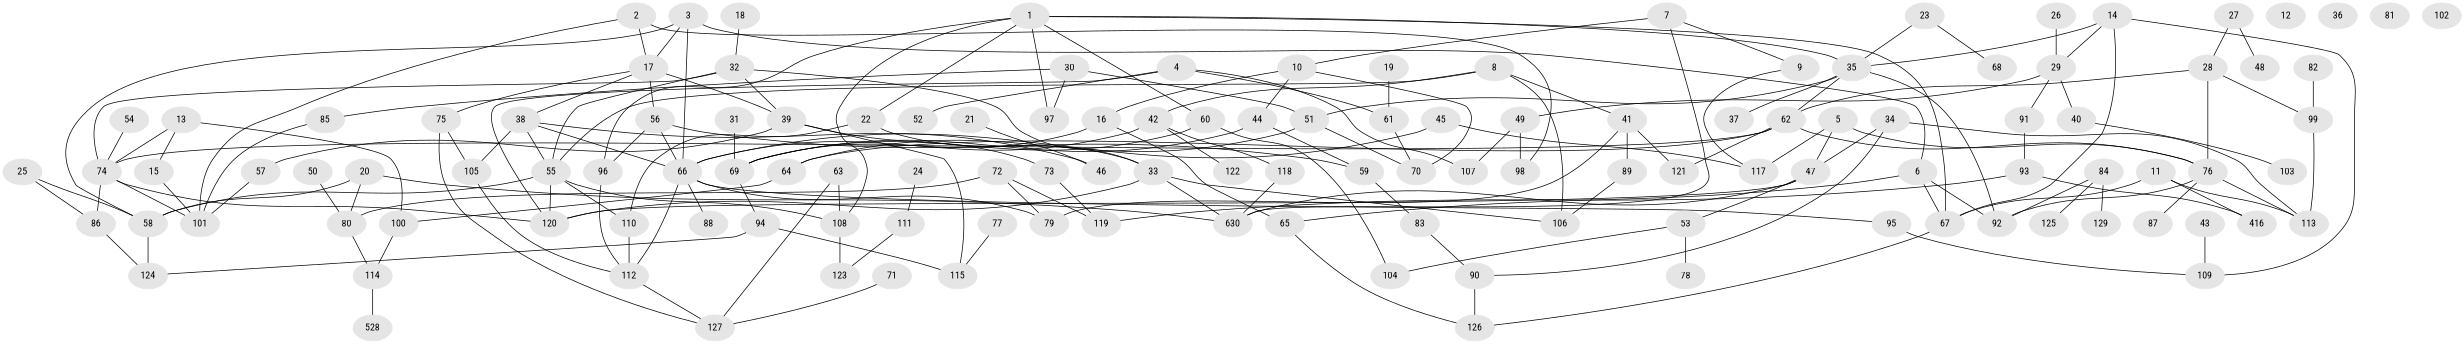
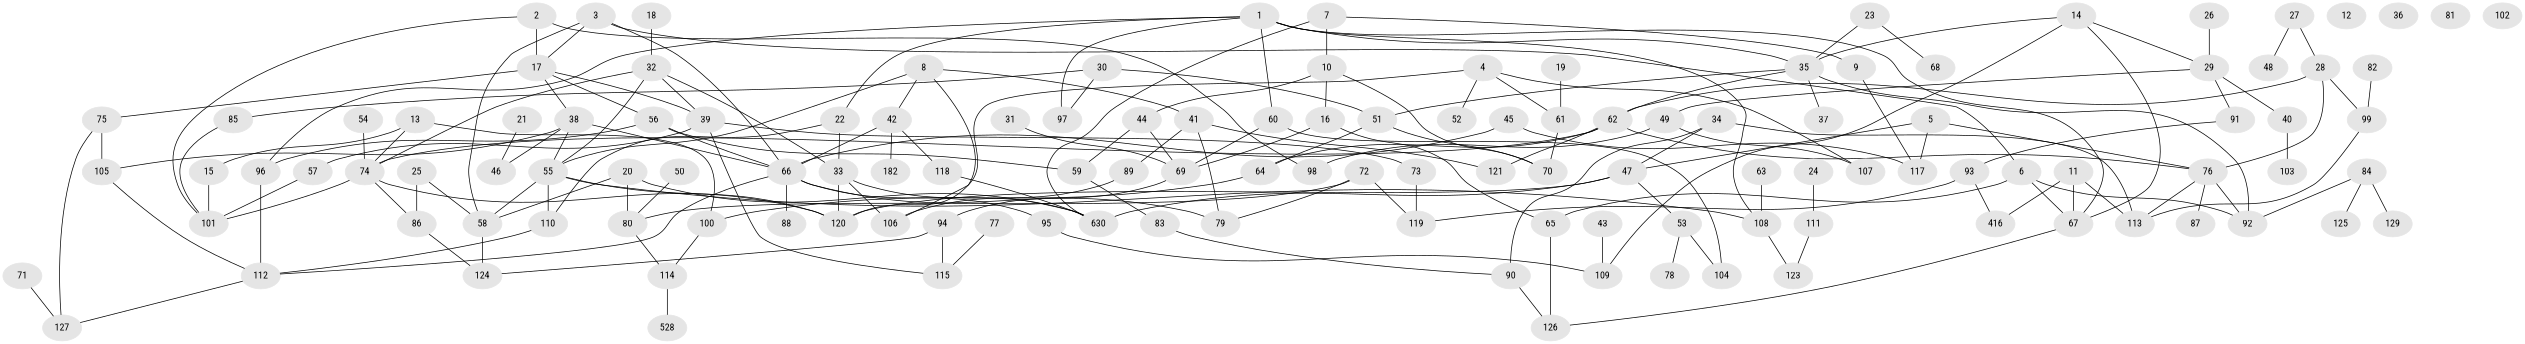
node "122": label "122" -> "182"
edge "63" -- "127": removed
